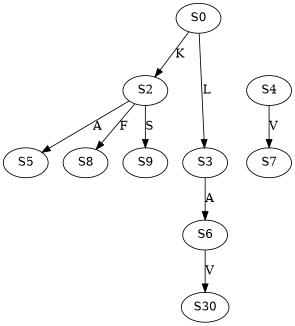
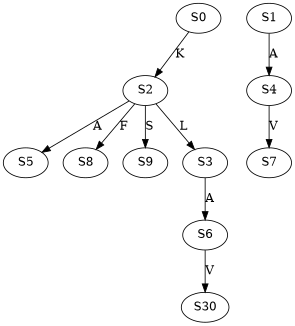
node "S1": added
edge "S0" -> "S3": now "S2" -> "S3"
